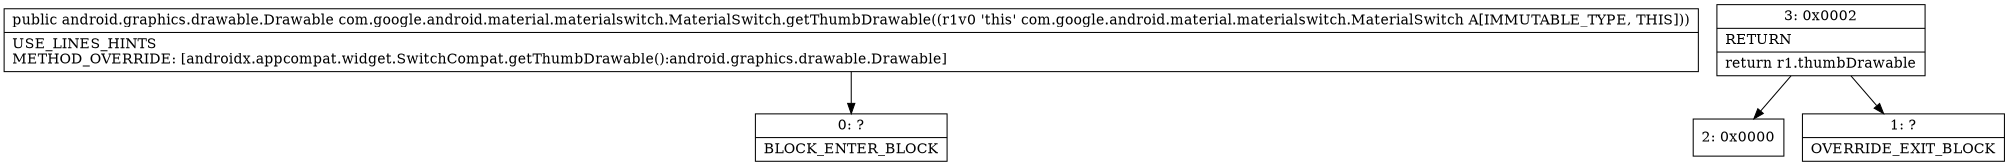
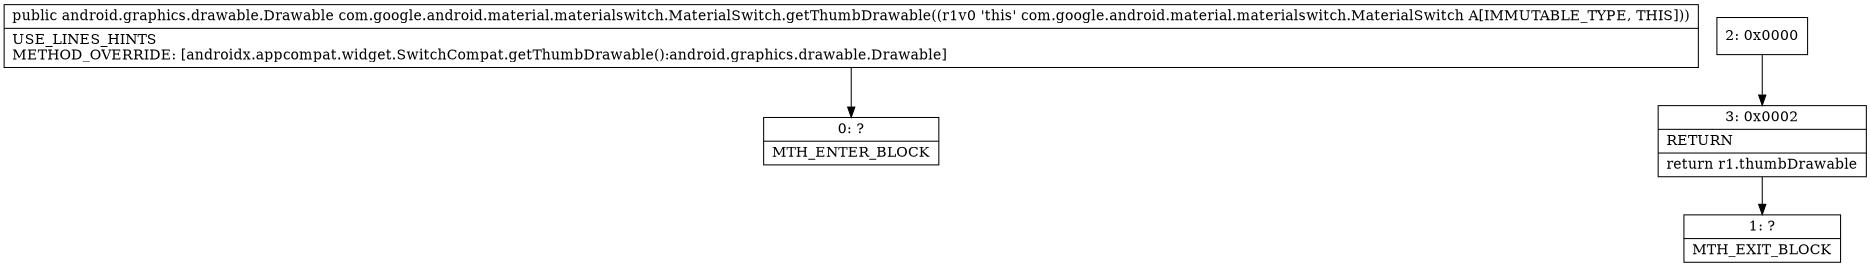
edge "3: 0x0002" -> "2: 0x0000": reversed
node "0: ?": text "BLOCK_ENTER_BLOCK" -> "MTH_ENTER_BLOCK"
node "1: ?": text "OVERRIDE_EXIT_BLOCK" -> "MTH_EXIT_BLOCK"
